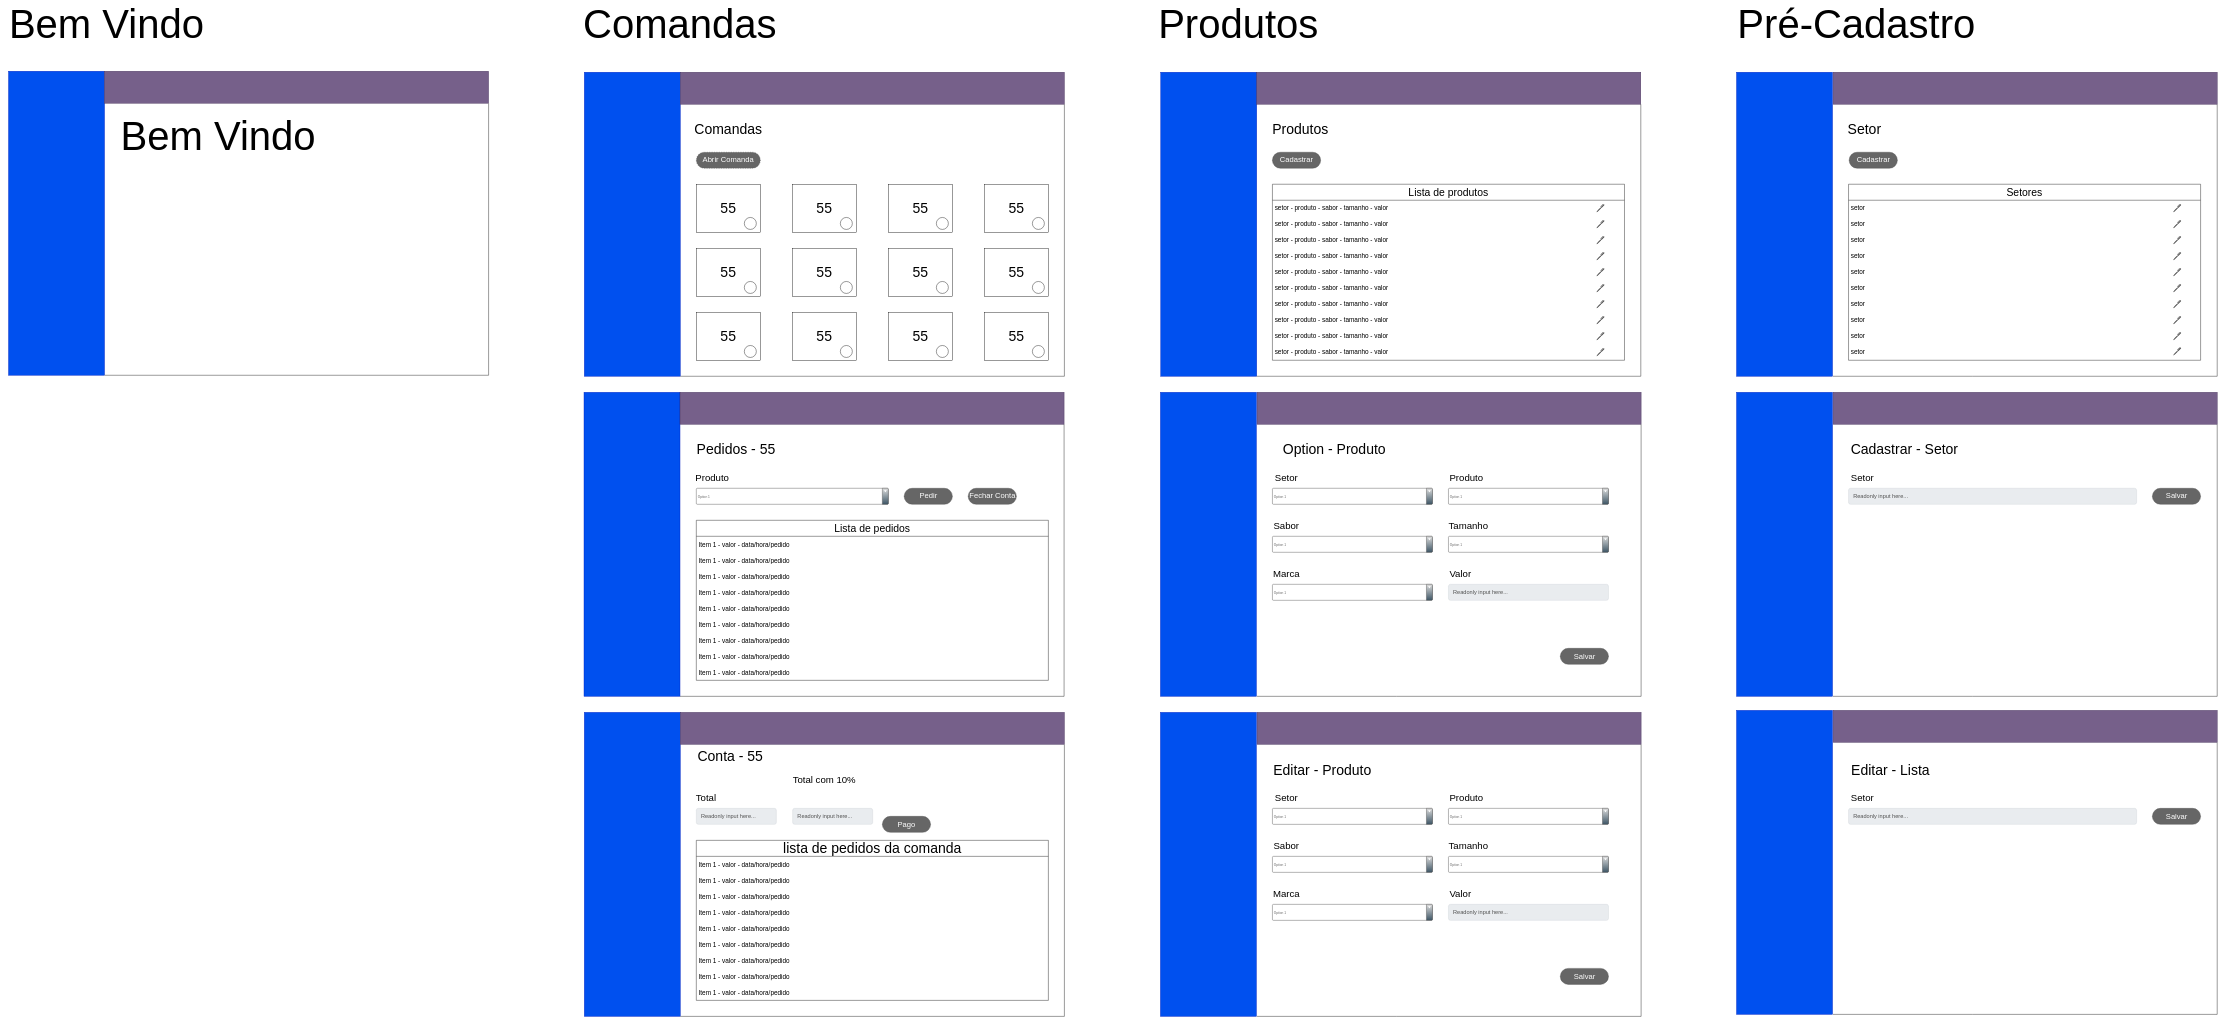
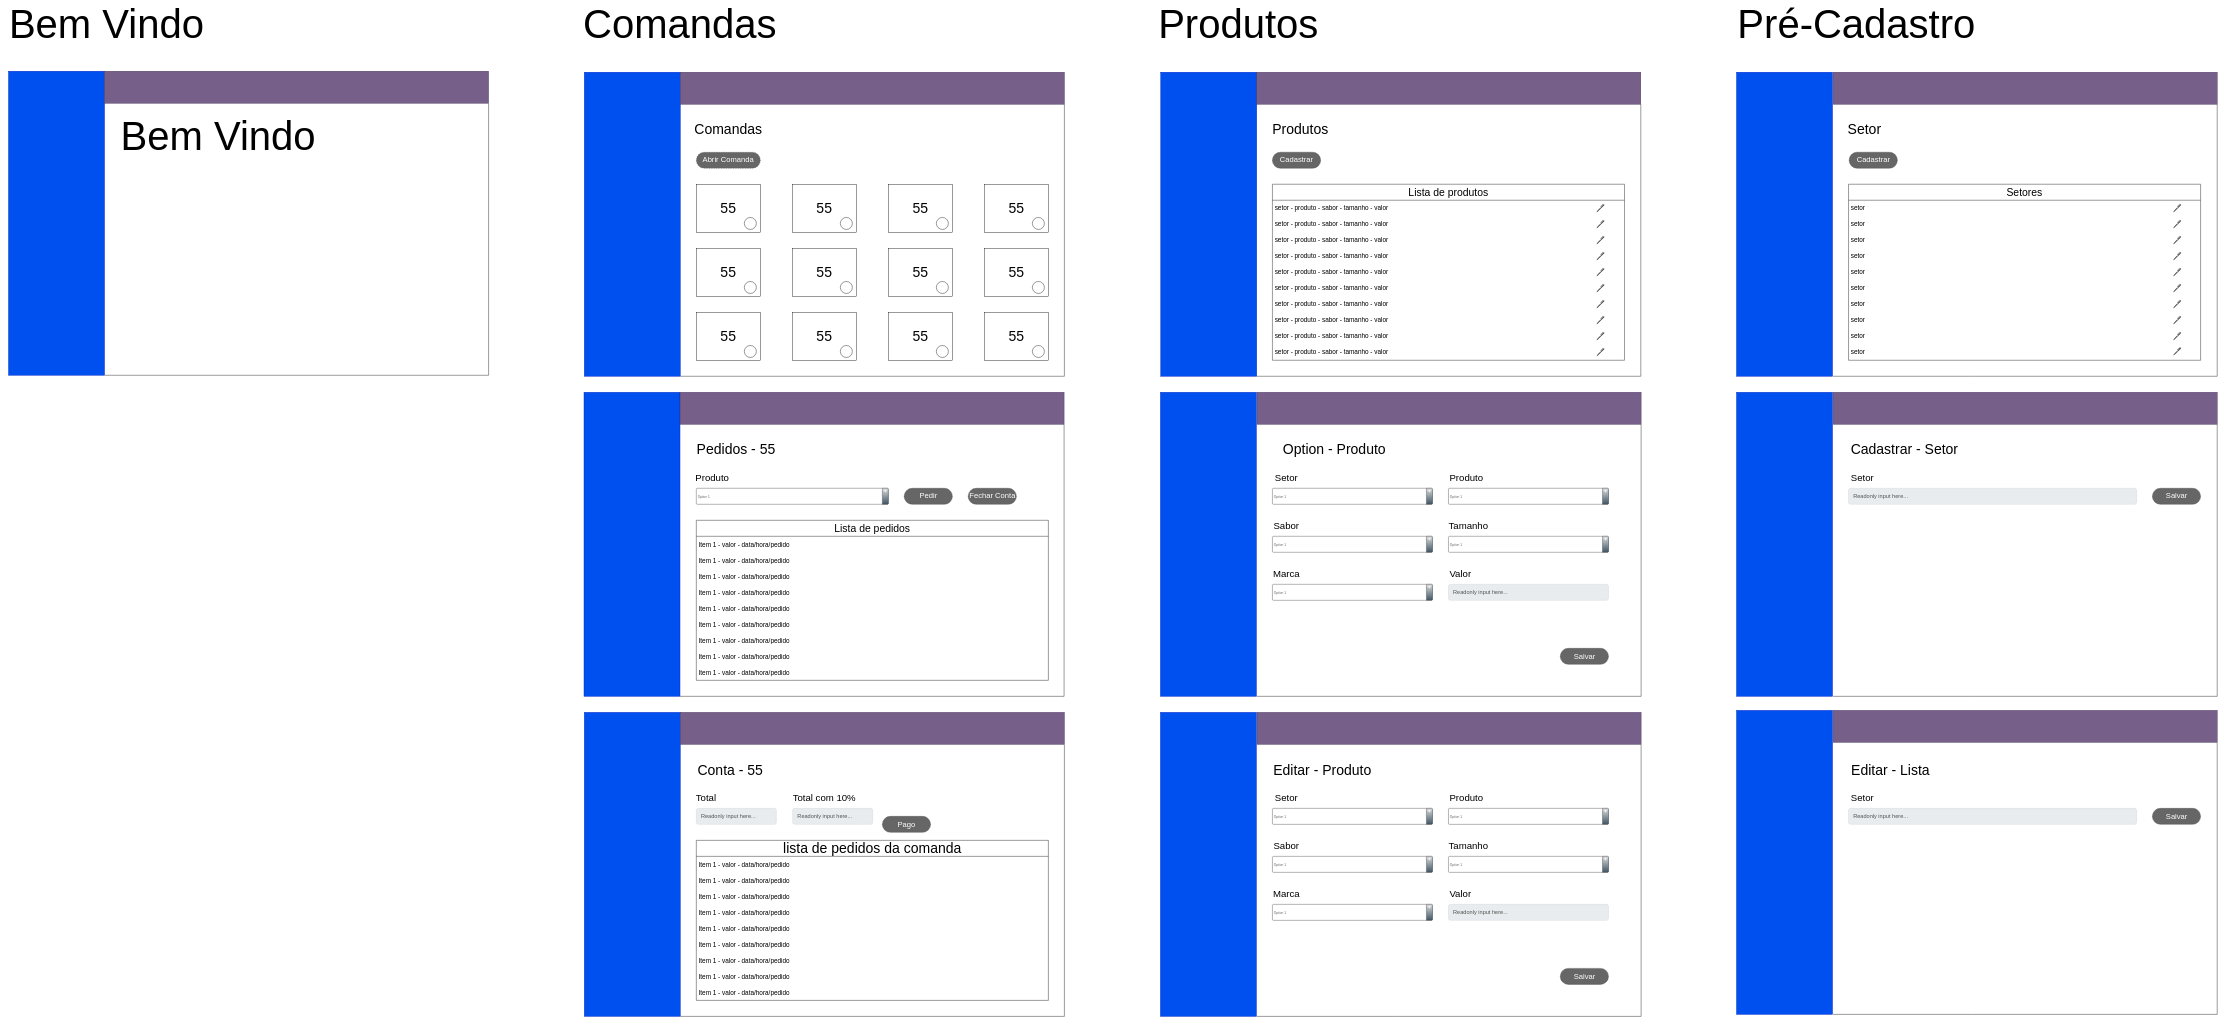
node "Conta - 55": moved (730, 755) -> (730, 769)
node "Total com 10%": moved (824, 780) -> (824, 798)
